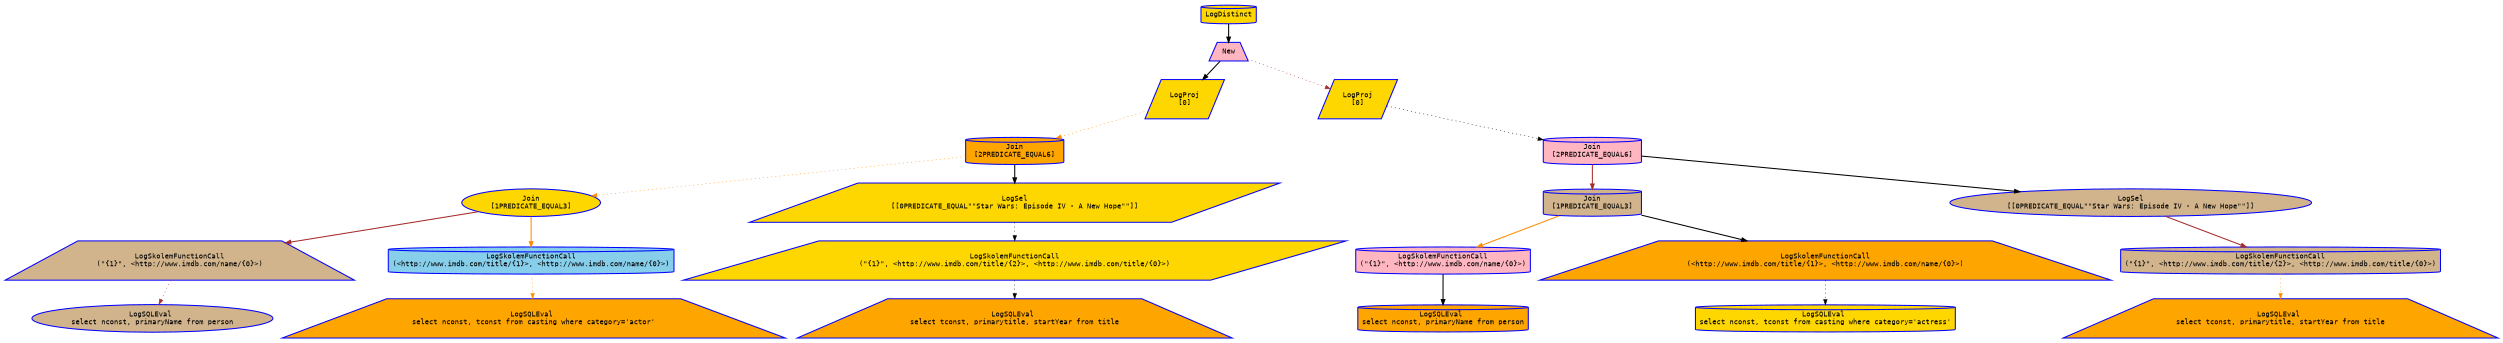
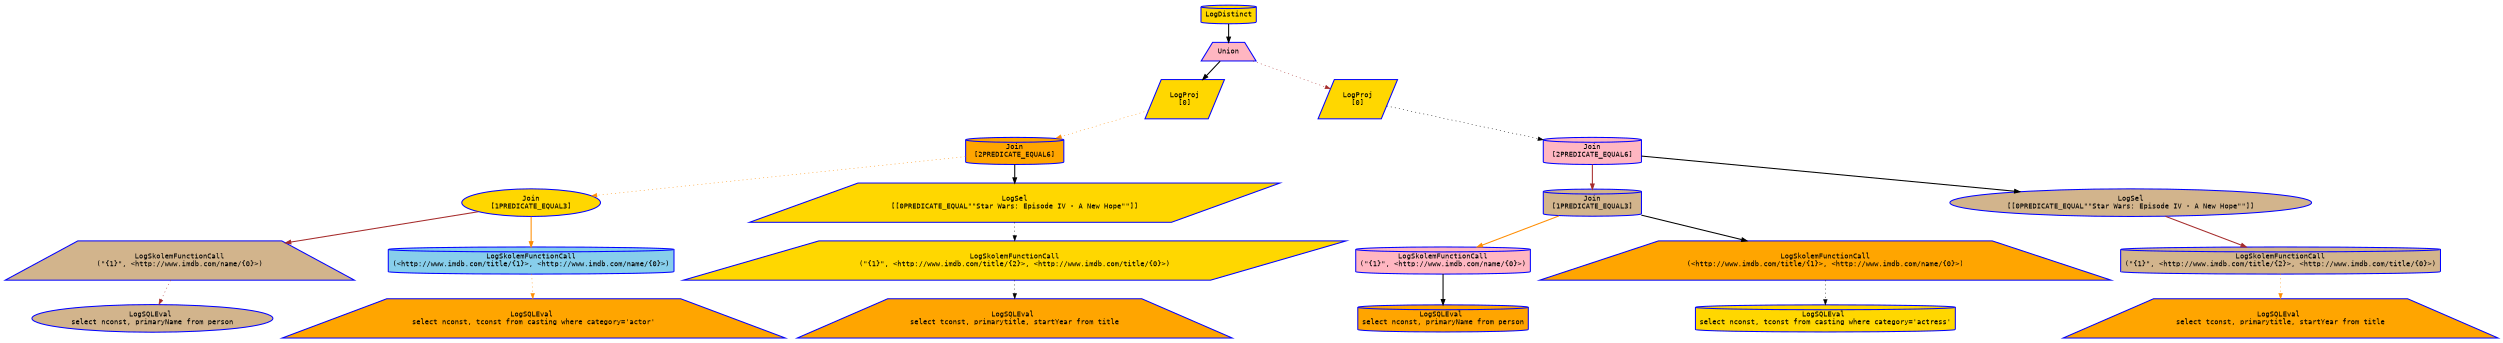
node "New": label "New" -> "Union"
